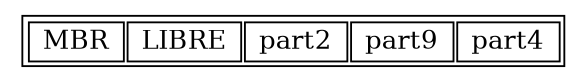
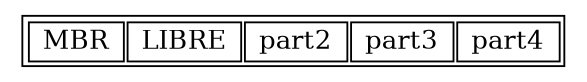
node "MBR": text "part9" -> "part3"
